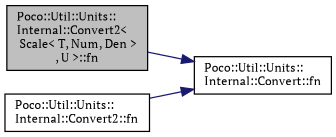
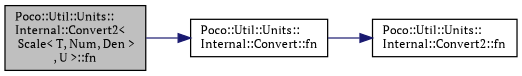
edge "Poco::Util::Units:: Internal::Convert2::fn" -> "Poco::Util::Units:: Internal::Convert::fn": reversed
